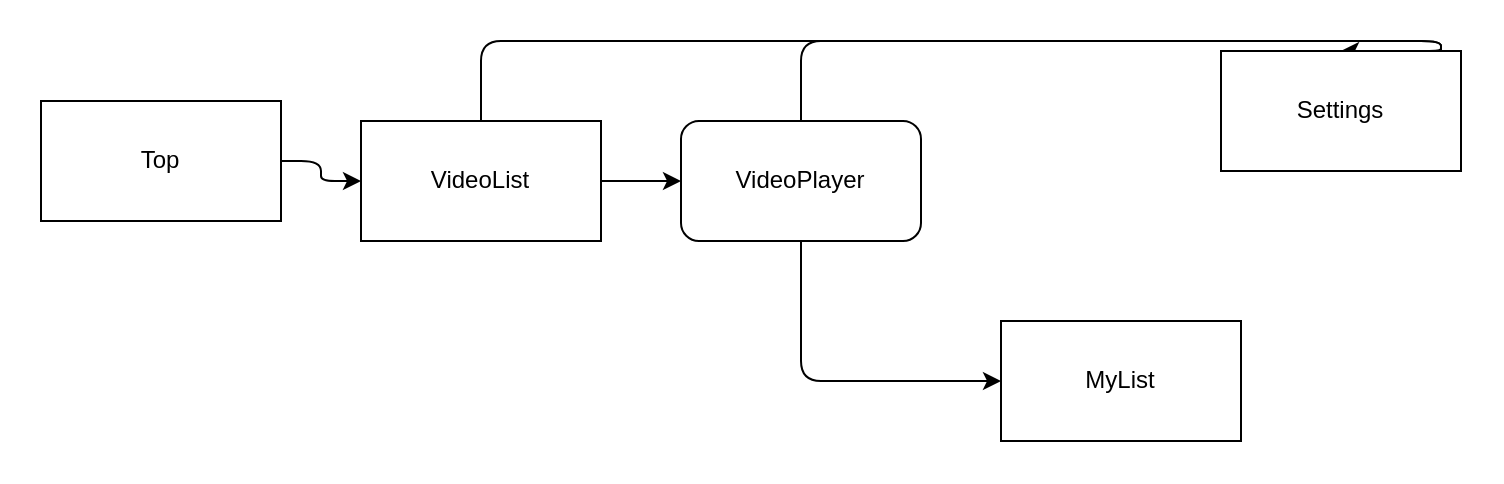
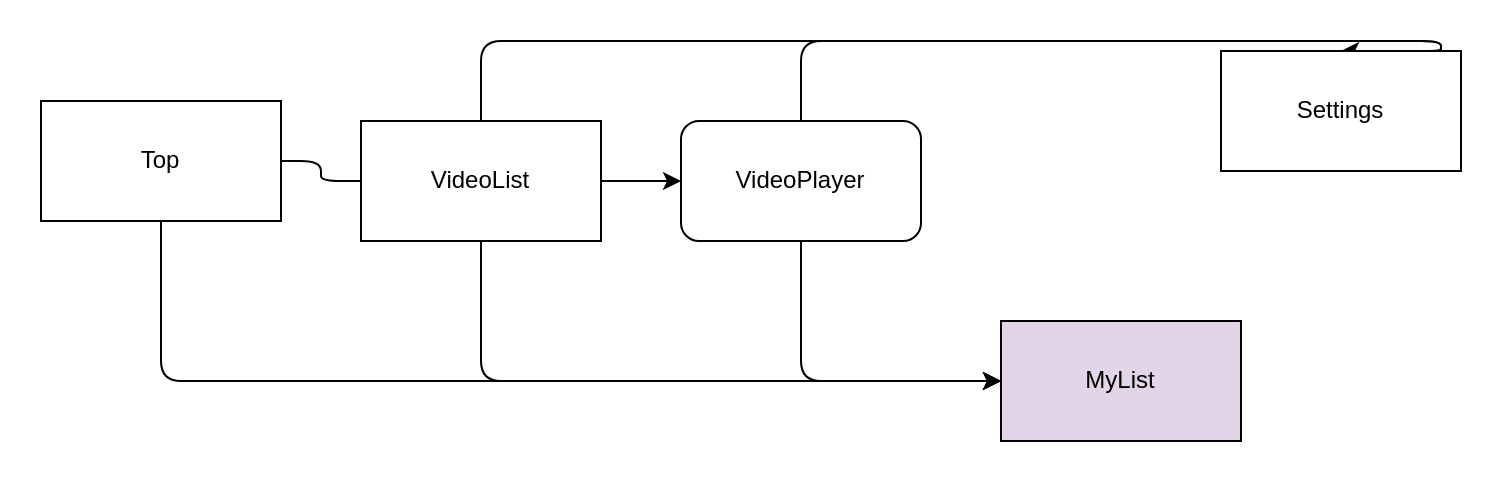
edge "Top" -> "VideoList": arrowhead classic -> none
edge "VideoList" -> "MyList": added
edge "Top" -> "MyList": added
node "MyList": fillcolor #ffffff -> #e1d5e7
